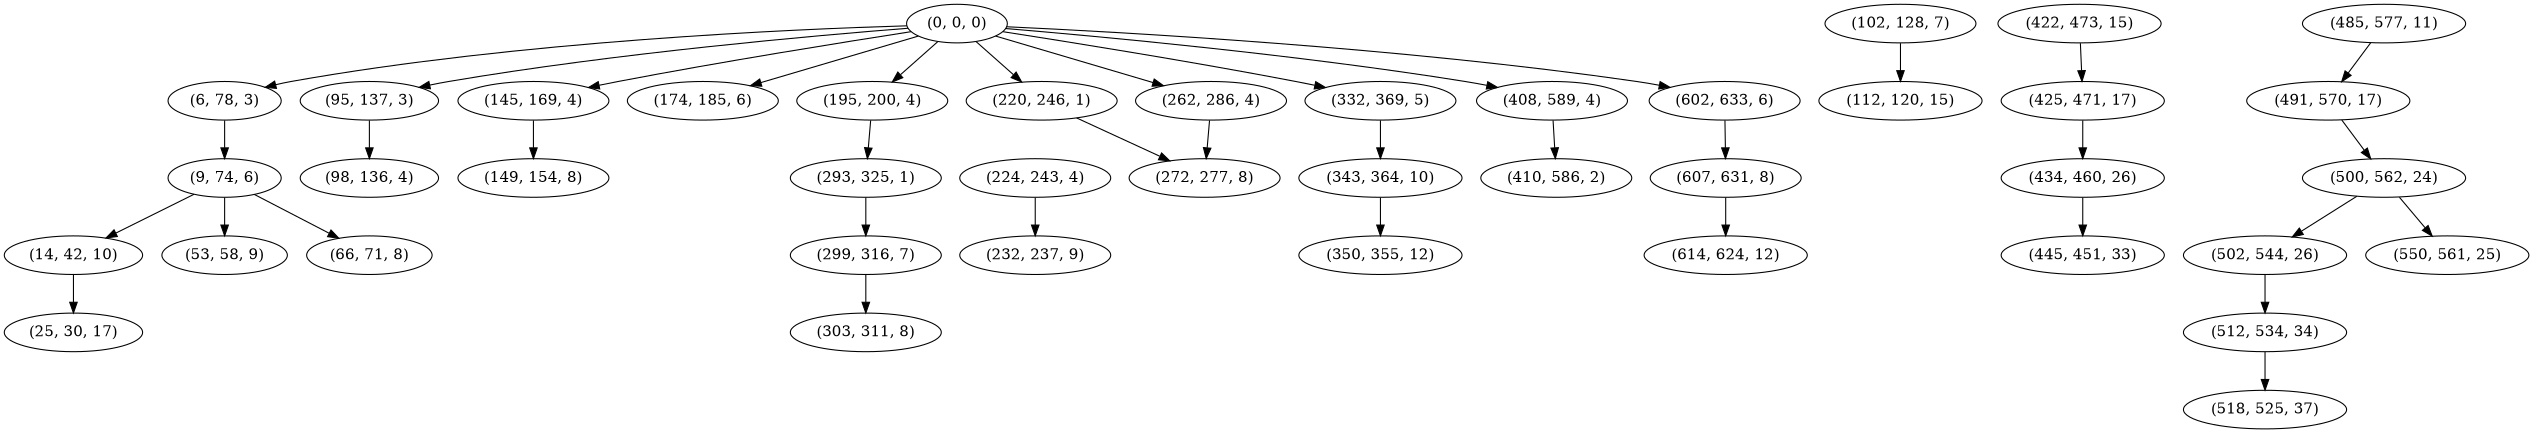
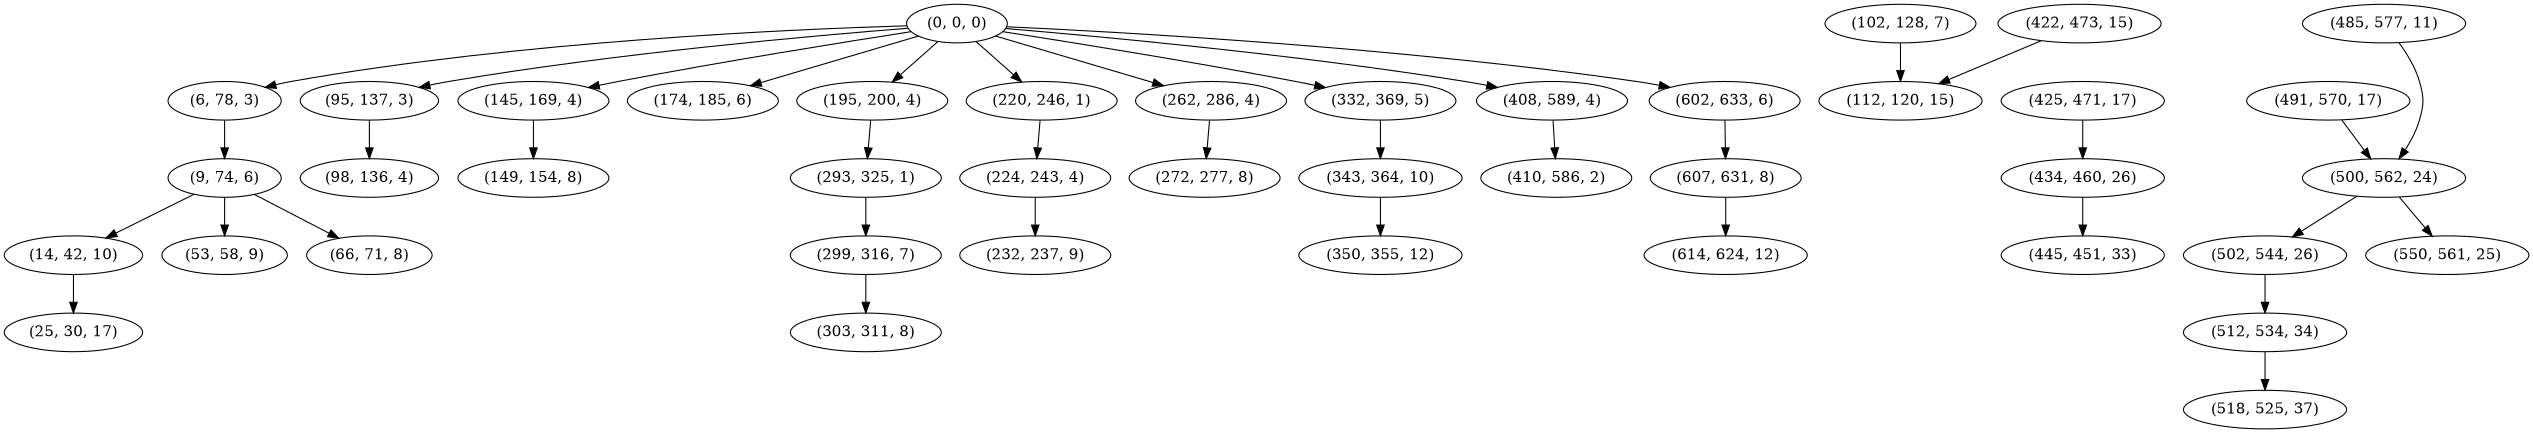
edge "(422, 473, 15)" -> "(425, 471, 17)": now "(422, 473, 15)" -> "(112, 120, 15)"
edge "(485, 577, 11)" -> "(491, 570, 17)": now "(485, 577, 11)" -> "(500, 562, 24)"
edge "(220, 246, 1)" -> "(272, 277, 8)": now "(220, 246, 1)" -> "(224, 243, 4)"
